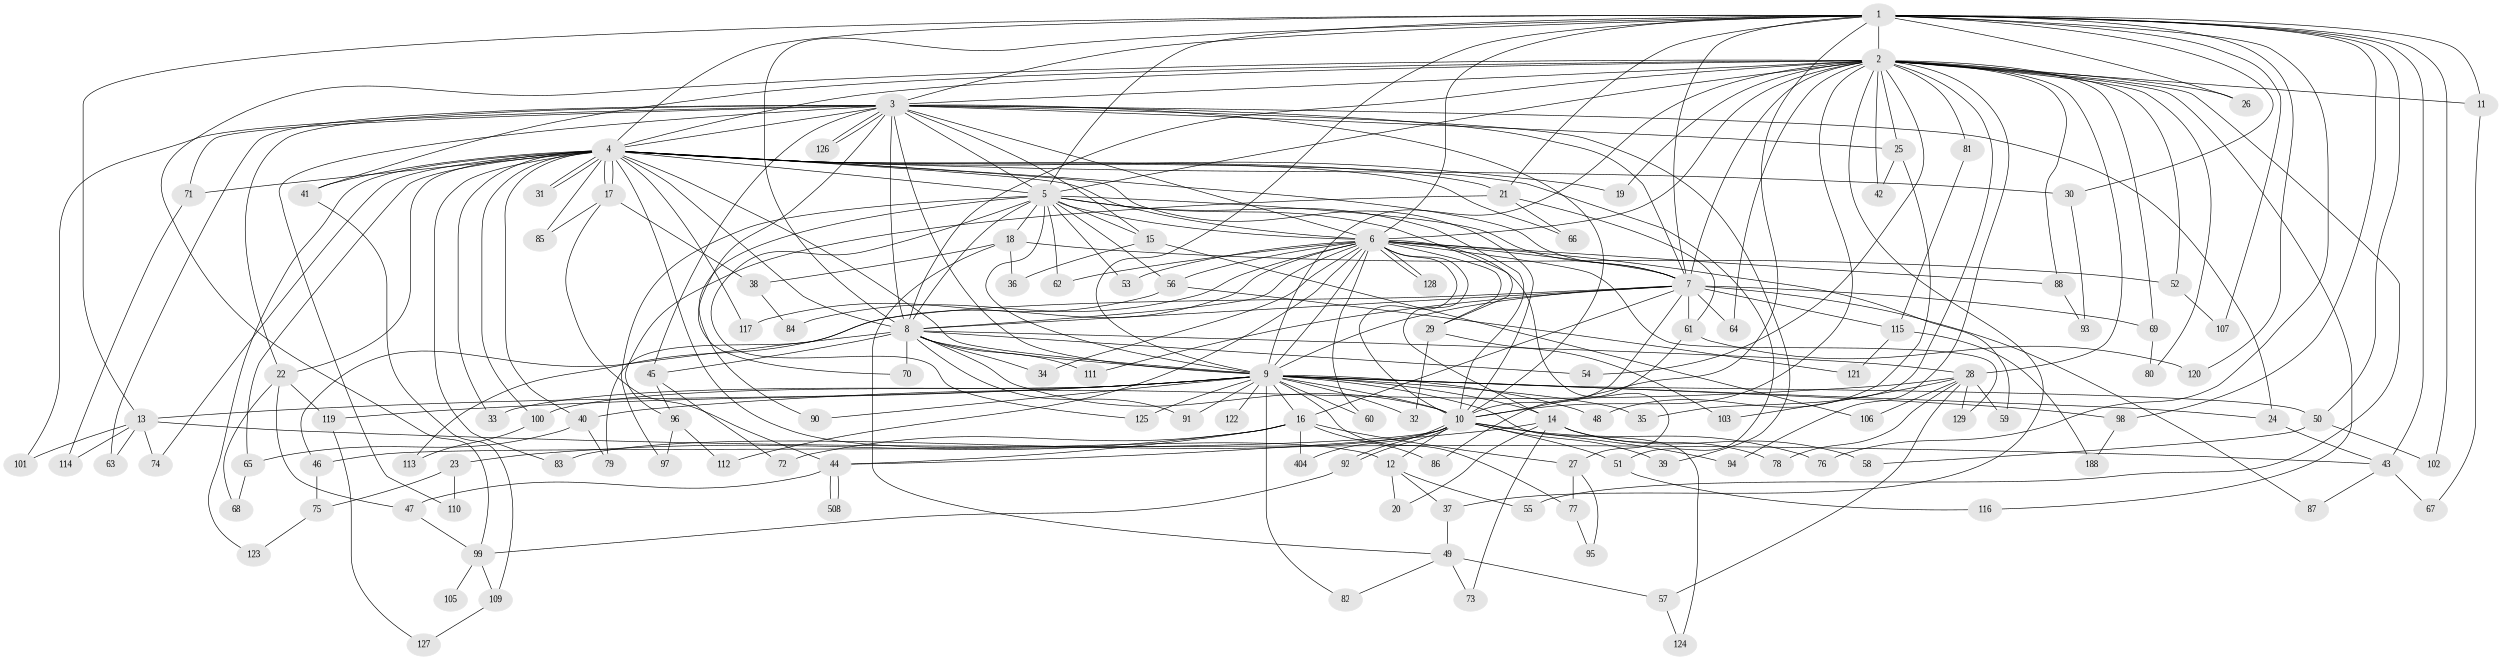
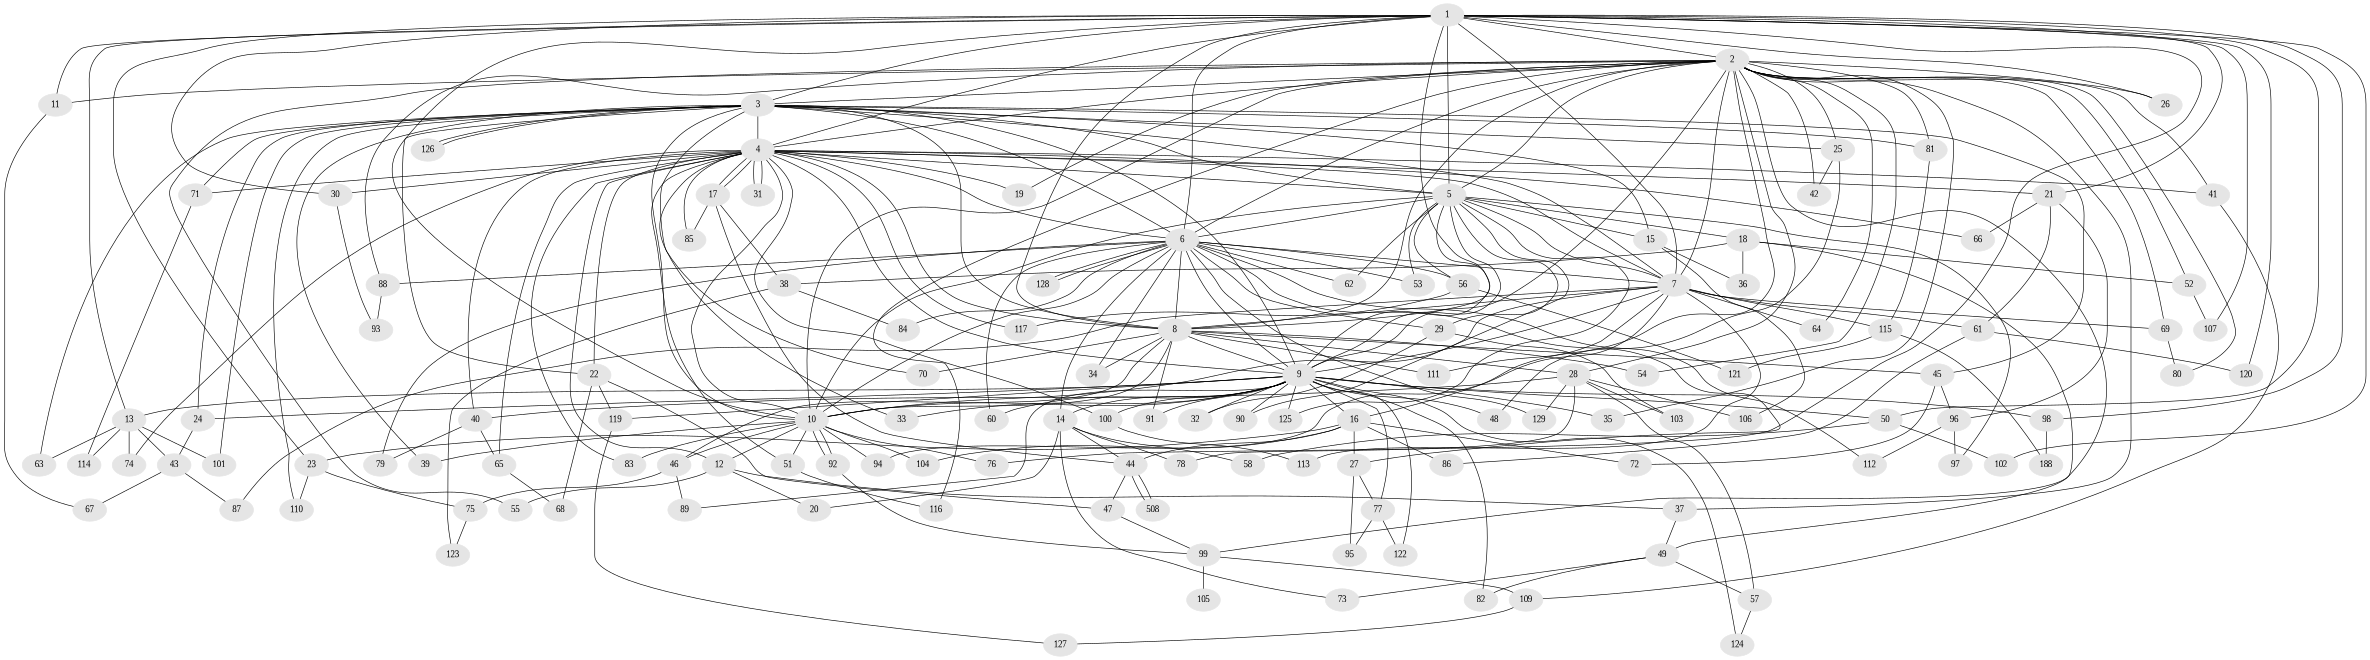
edge "1" -- "43": now "1" -- "23"
edge "3" -- "81": added
edge "4" -- "123": now "38" -- "123"
node "59": removed
node "404": label "404" -> "104"
node "89": added
edge "77" -- "122": added
